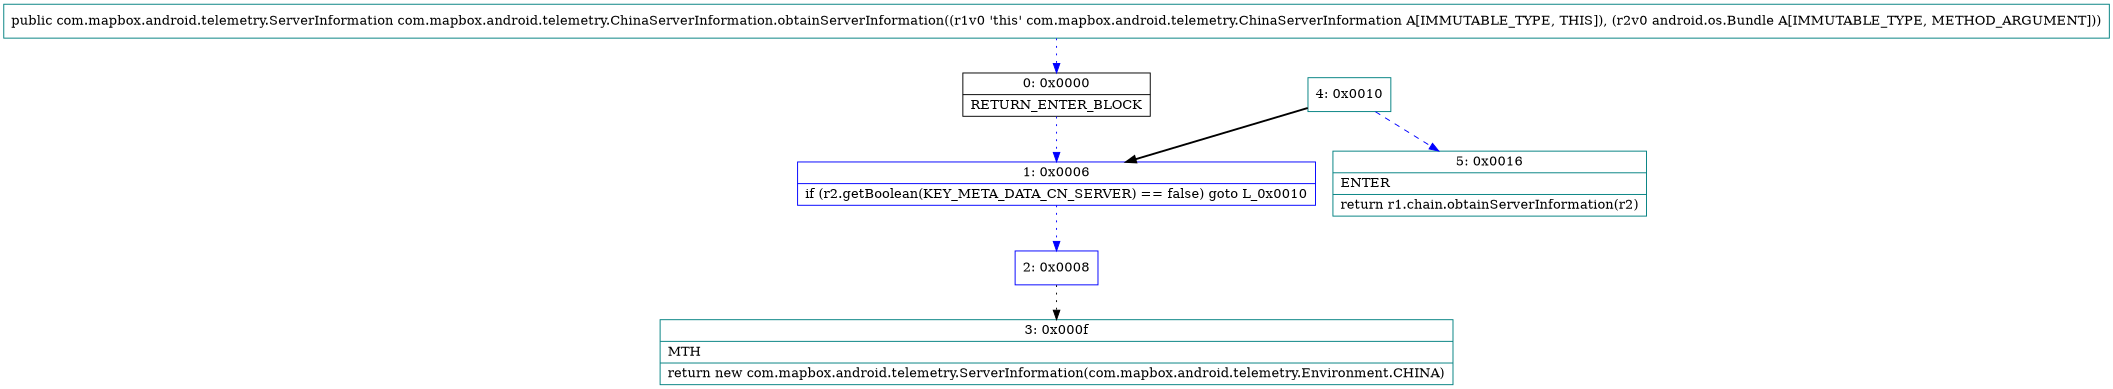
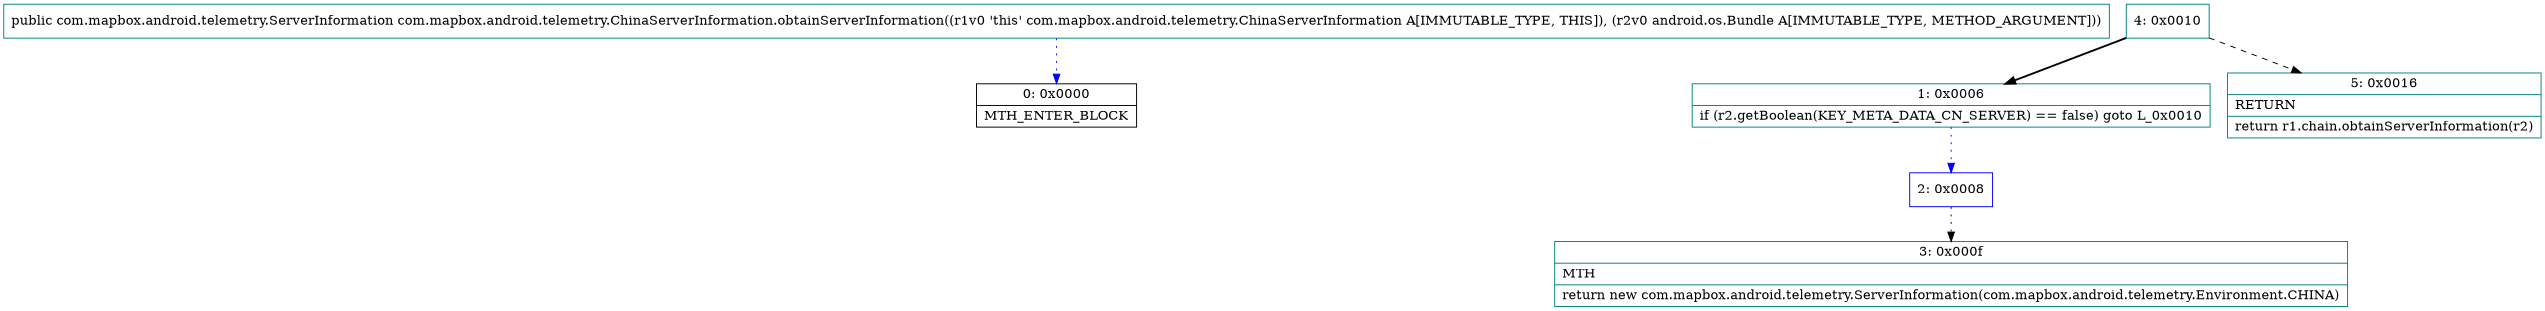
node "0: 0x0000": text "RETURN_ENTER_BLOCK" -> "MTH_ENTER_BLOCK"
edge "4: 0x0010" -> "5: 0x0016": color blue -> black
edge "0: 0x0000" -> "1: 0x0006": removed
node "5: 0x0016": text "ENTER" -> "RETURN"
node "1: 0x0006": color blue -> teal
